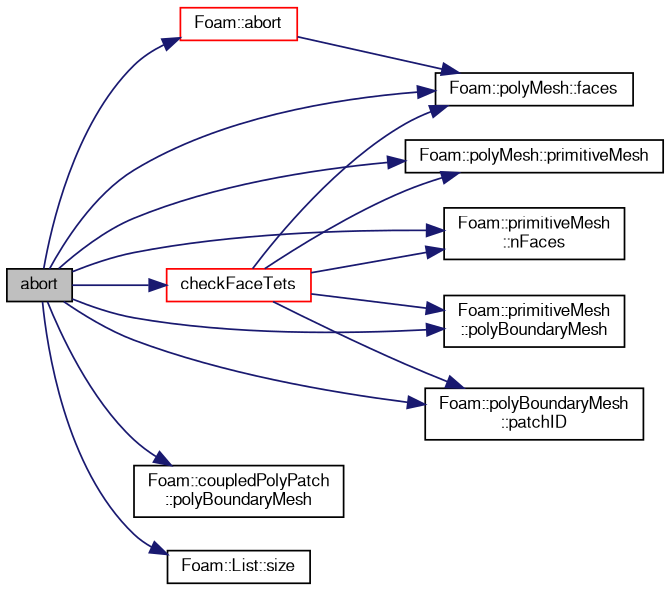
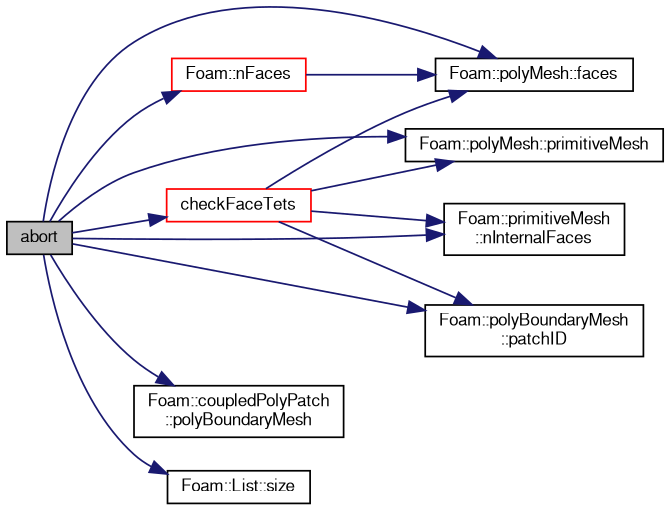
node "Foam::abort": label "Foam::abort" -> "Foam::nFaces"
node "Foam::primitiveMesh ::nFaces": removed
node "Foam::primitiveMesh ::polyBoundaryMesh": label "Foam::primitiveMesh ::polyBoundaryMesh" -> "Foam::primitiveMesh ::nInternalFaces"
